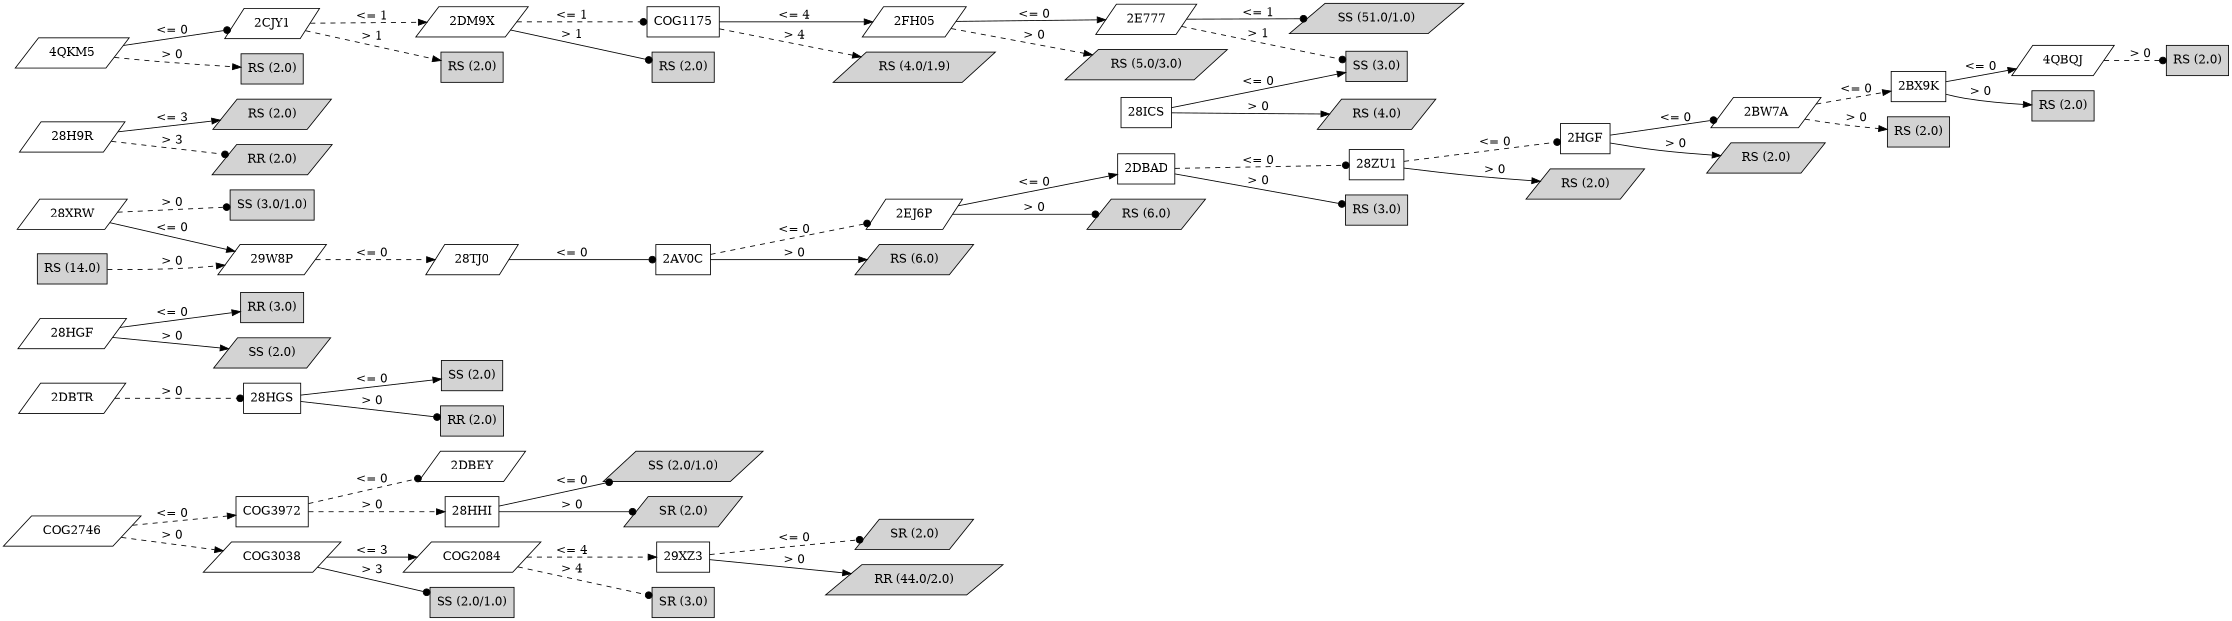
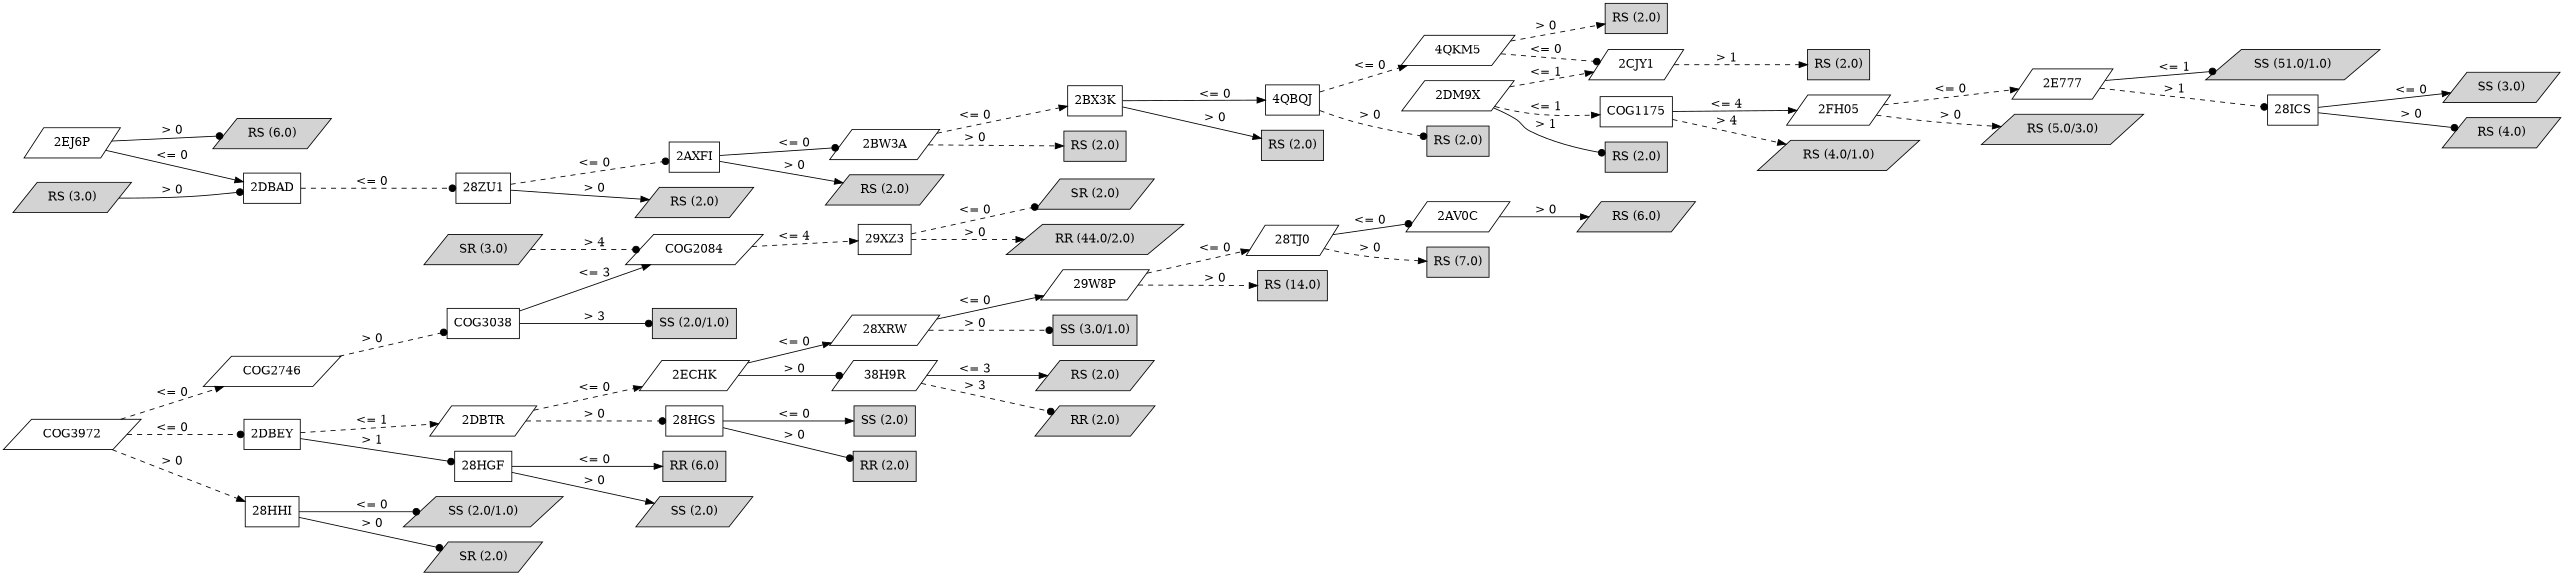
edge "2FH05" -> "2E777": style solid -> dashed
edge "2DM9X" -> "COG1175": arrowhead dot -> normal
edge "2CJY1" -> "2DM9X": reversed
edge "4QKM5" -> "2CJY1": style solid -> dashed
edge "2E777" -> "SS (3.0)": now "2E777" -> "28ICS"
node "4QBQJ": shape parallelogram -> box
node "SS (3.0)": shape box -> parallelogram
node "RS (4.0/1.9)": label "RS (4.0/1.9)" -> "RS (4.0/1.0)"
edge "4QBQJ" -> "4QKM5": added, label "<= 0"
node "2BX9K": label "2BX9K" -> "2BX3K"
edge "28ICS" -> "RS (4.0)": arrowhead normal -> dot
node "2BW7A": label "2BW7A" -> "2BW3A"
node "28H9R": label "28H9R" -> "38H9R"
node "2HGF": label "2HGF" -> "2AXFI"
edge "2DBAD" -> "RS (3.0)": reversed
node "RS (3.0)": shape box -> parallelogram
edge "2AV0C" -> "2EJ6P": removed, label "<= 0"
node "2AV0C": shape box -> parallelogram
node "RS (7.0)": added
edge "RS (14.0)" -> "29W8P": reversed
node "RR (3.0)": label "RR (3.0)" -> "RR (6.0)"
node "28HGF": shape parallelogram -> box
node "2ECHK": added
edge "2DBEY" -> "2DBTR": added, label "<= 1"
edge "2DBEY" -> "28HGF": added, label "> 1"
node "2DBEY": shape parallelogram -> box
node "COG3972": shape box -> parallelogram
edge "COG2746" -> "COG3972": reversed
edge "COG2746" -> "COG3038": arrowhead normal -> dot
node "COG3038": shape parallelogram -> box
edge "29XZ3" -> "RR (44.0/2.0)": style solid -> dashed
edge "COG2084" -> "SR (3.0)": reversed
node "SR (3.0)": shape box -> parallelogram
